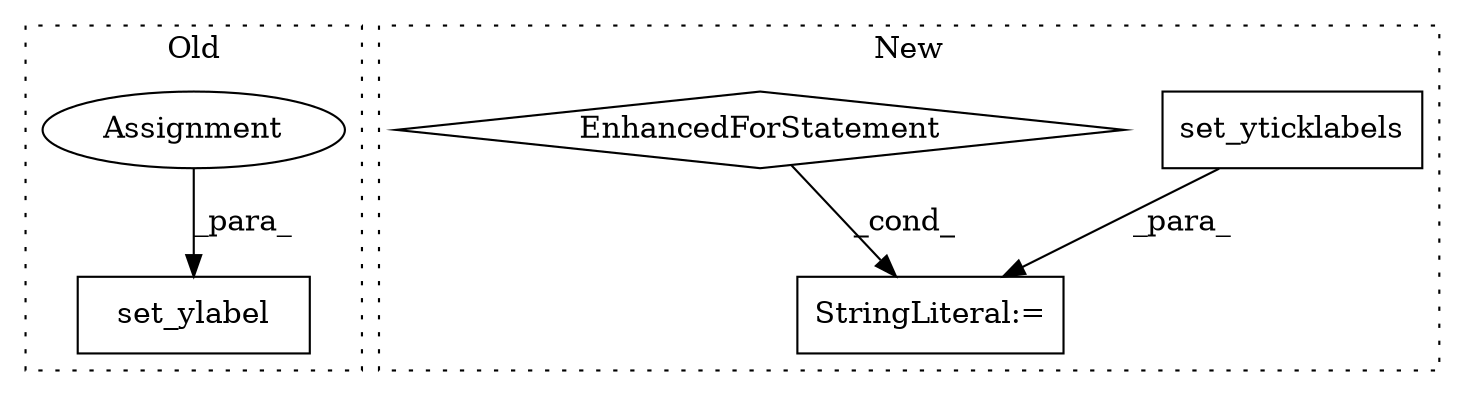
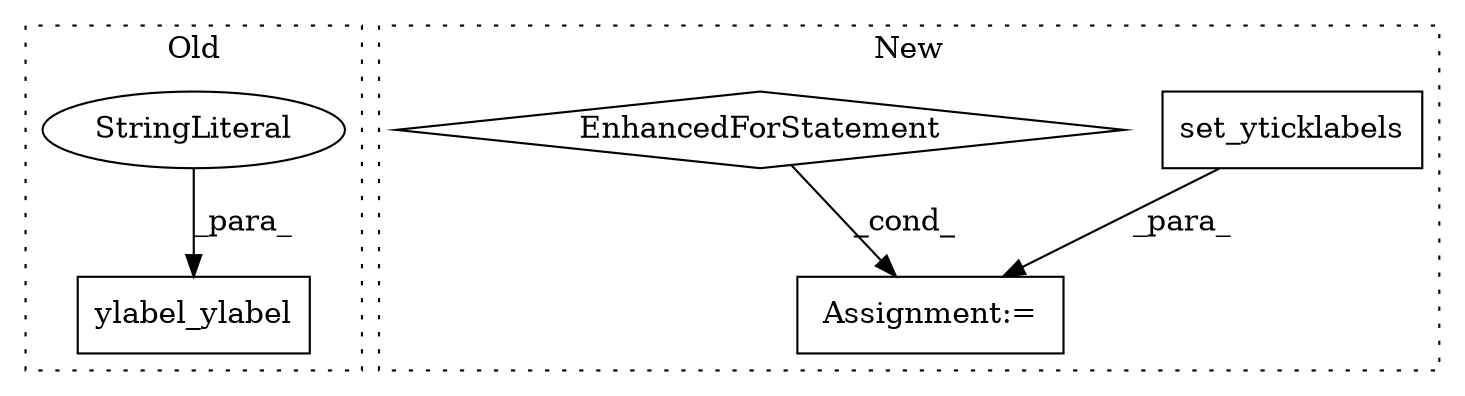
node "Assignment": label "Assignment" -> "StringLiteral"
node "set_ylabel": label "set_ylabel" -> "ylabel_ylabel"
node "StringLiteral:=": label "StringLiteral:=" -> "Assignment:="
